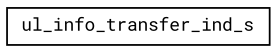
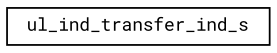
node "ul_info_transfer_ind_s": label "ul_info_transfer_ind_s" -> "ul_ind_transfer_ind_s"
